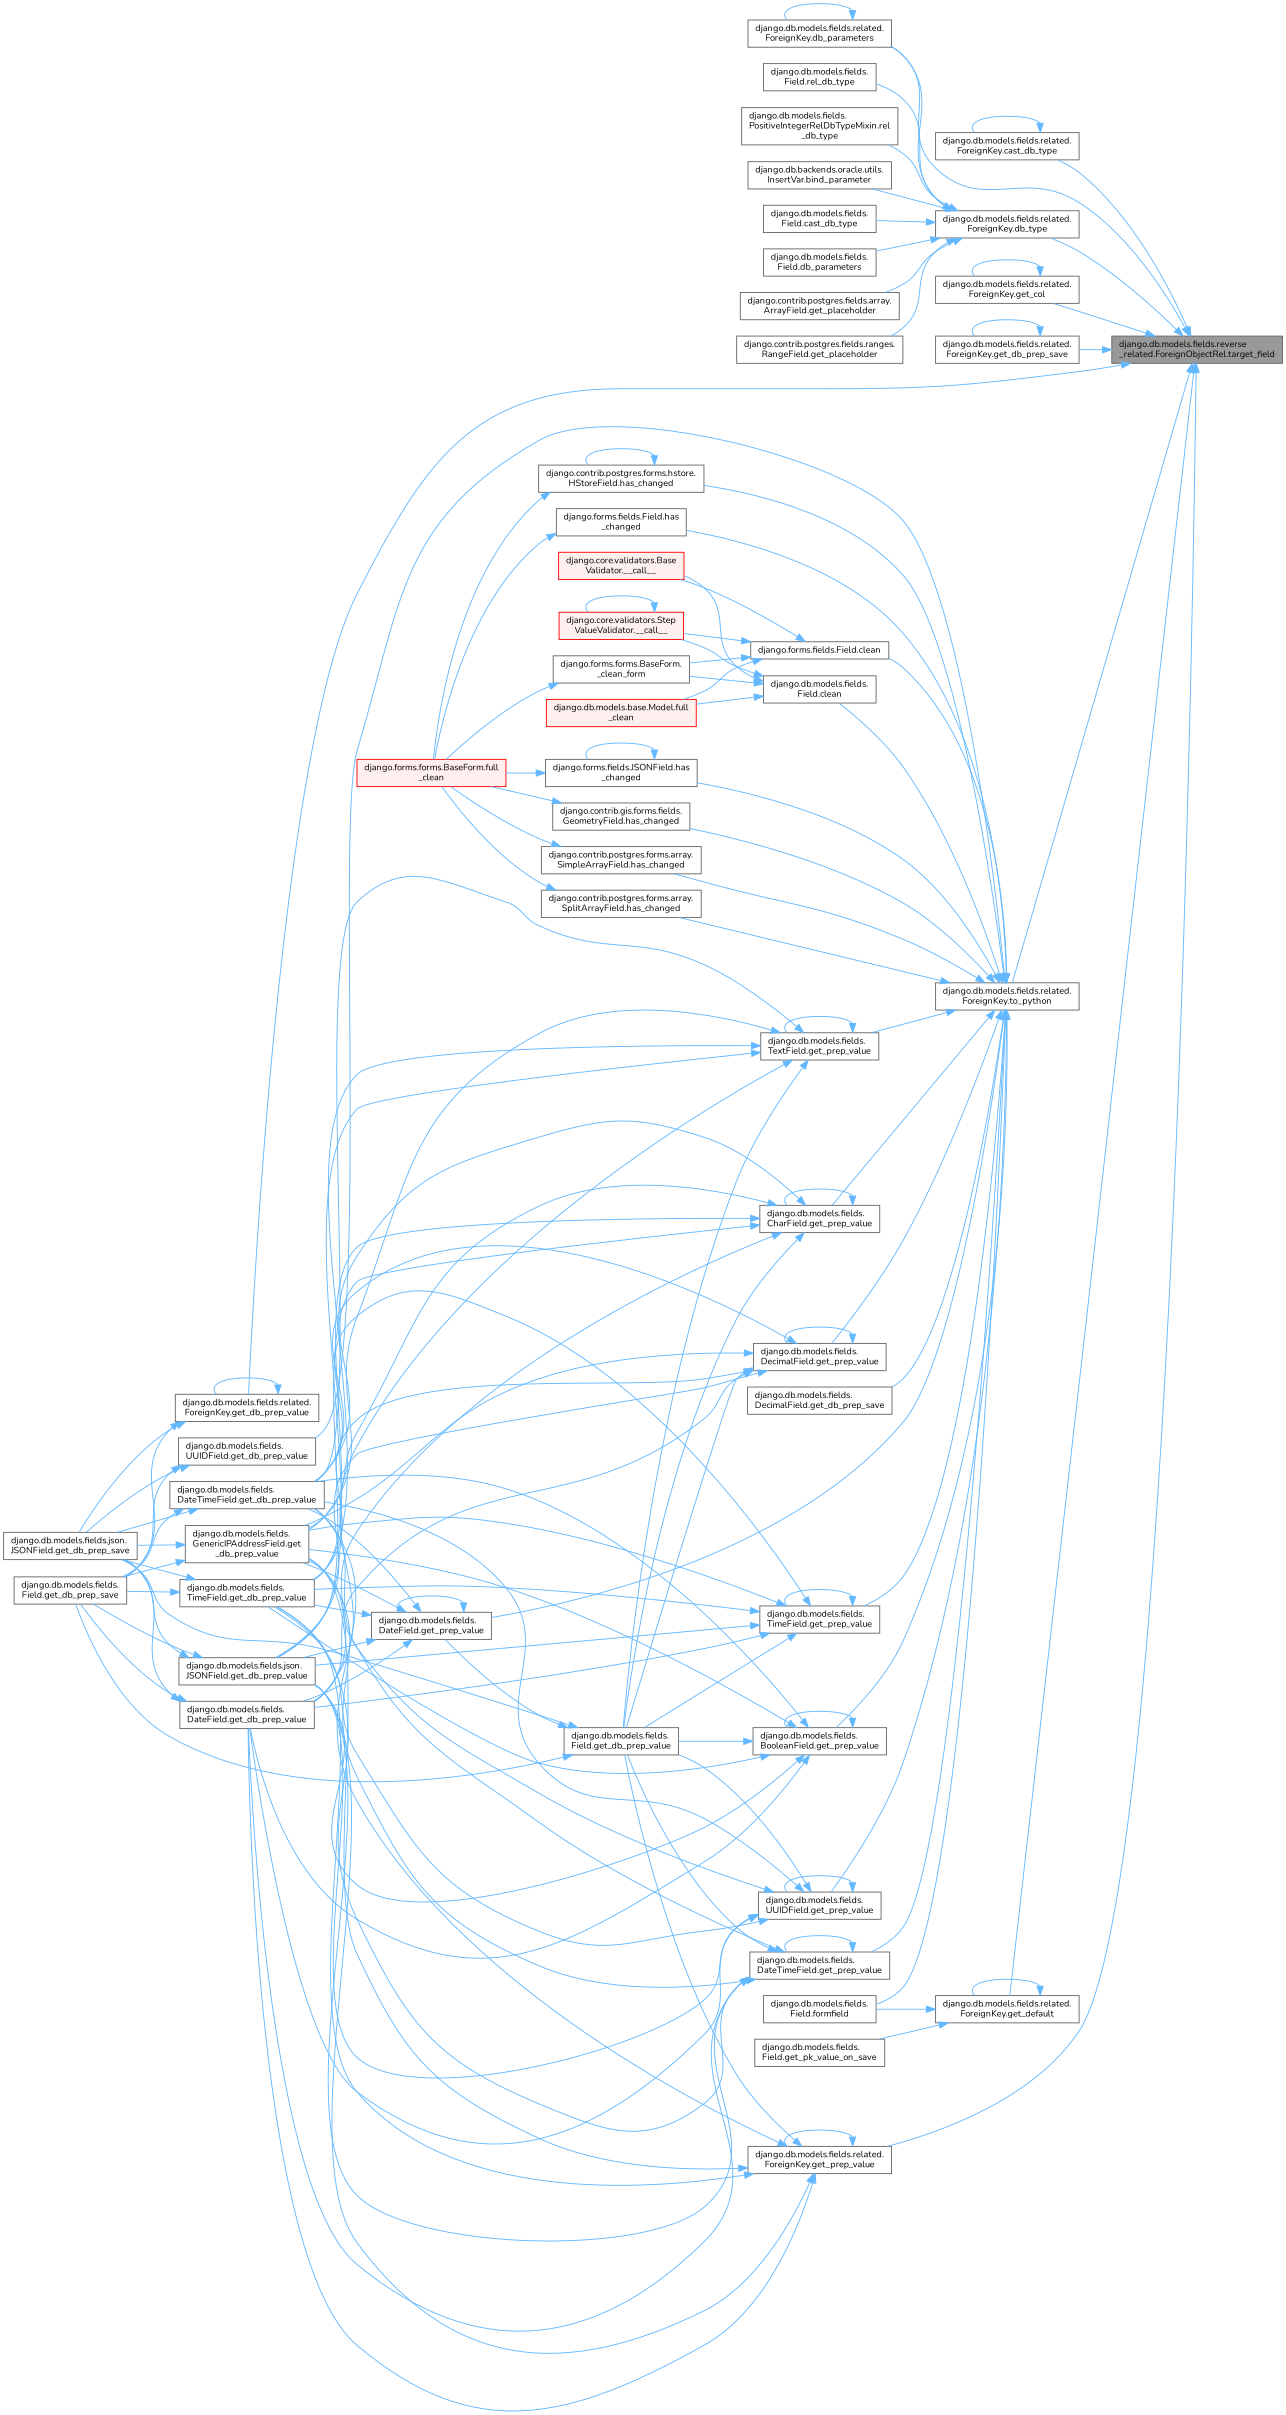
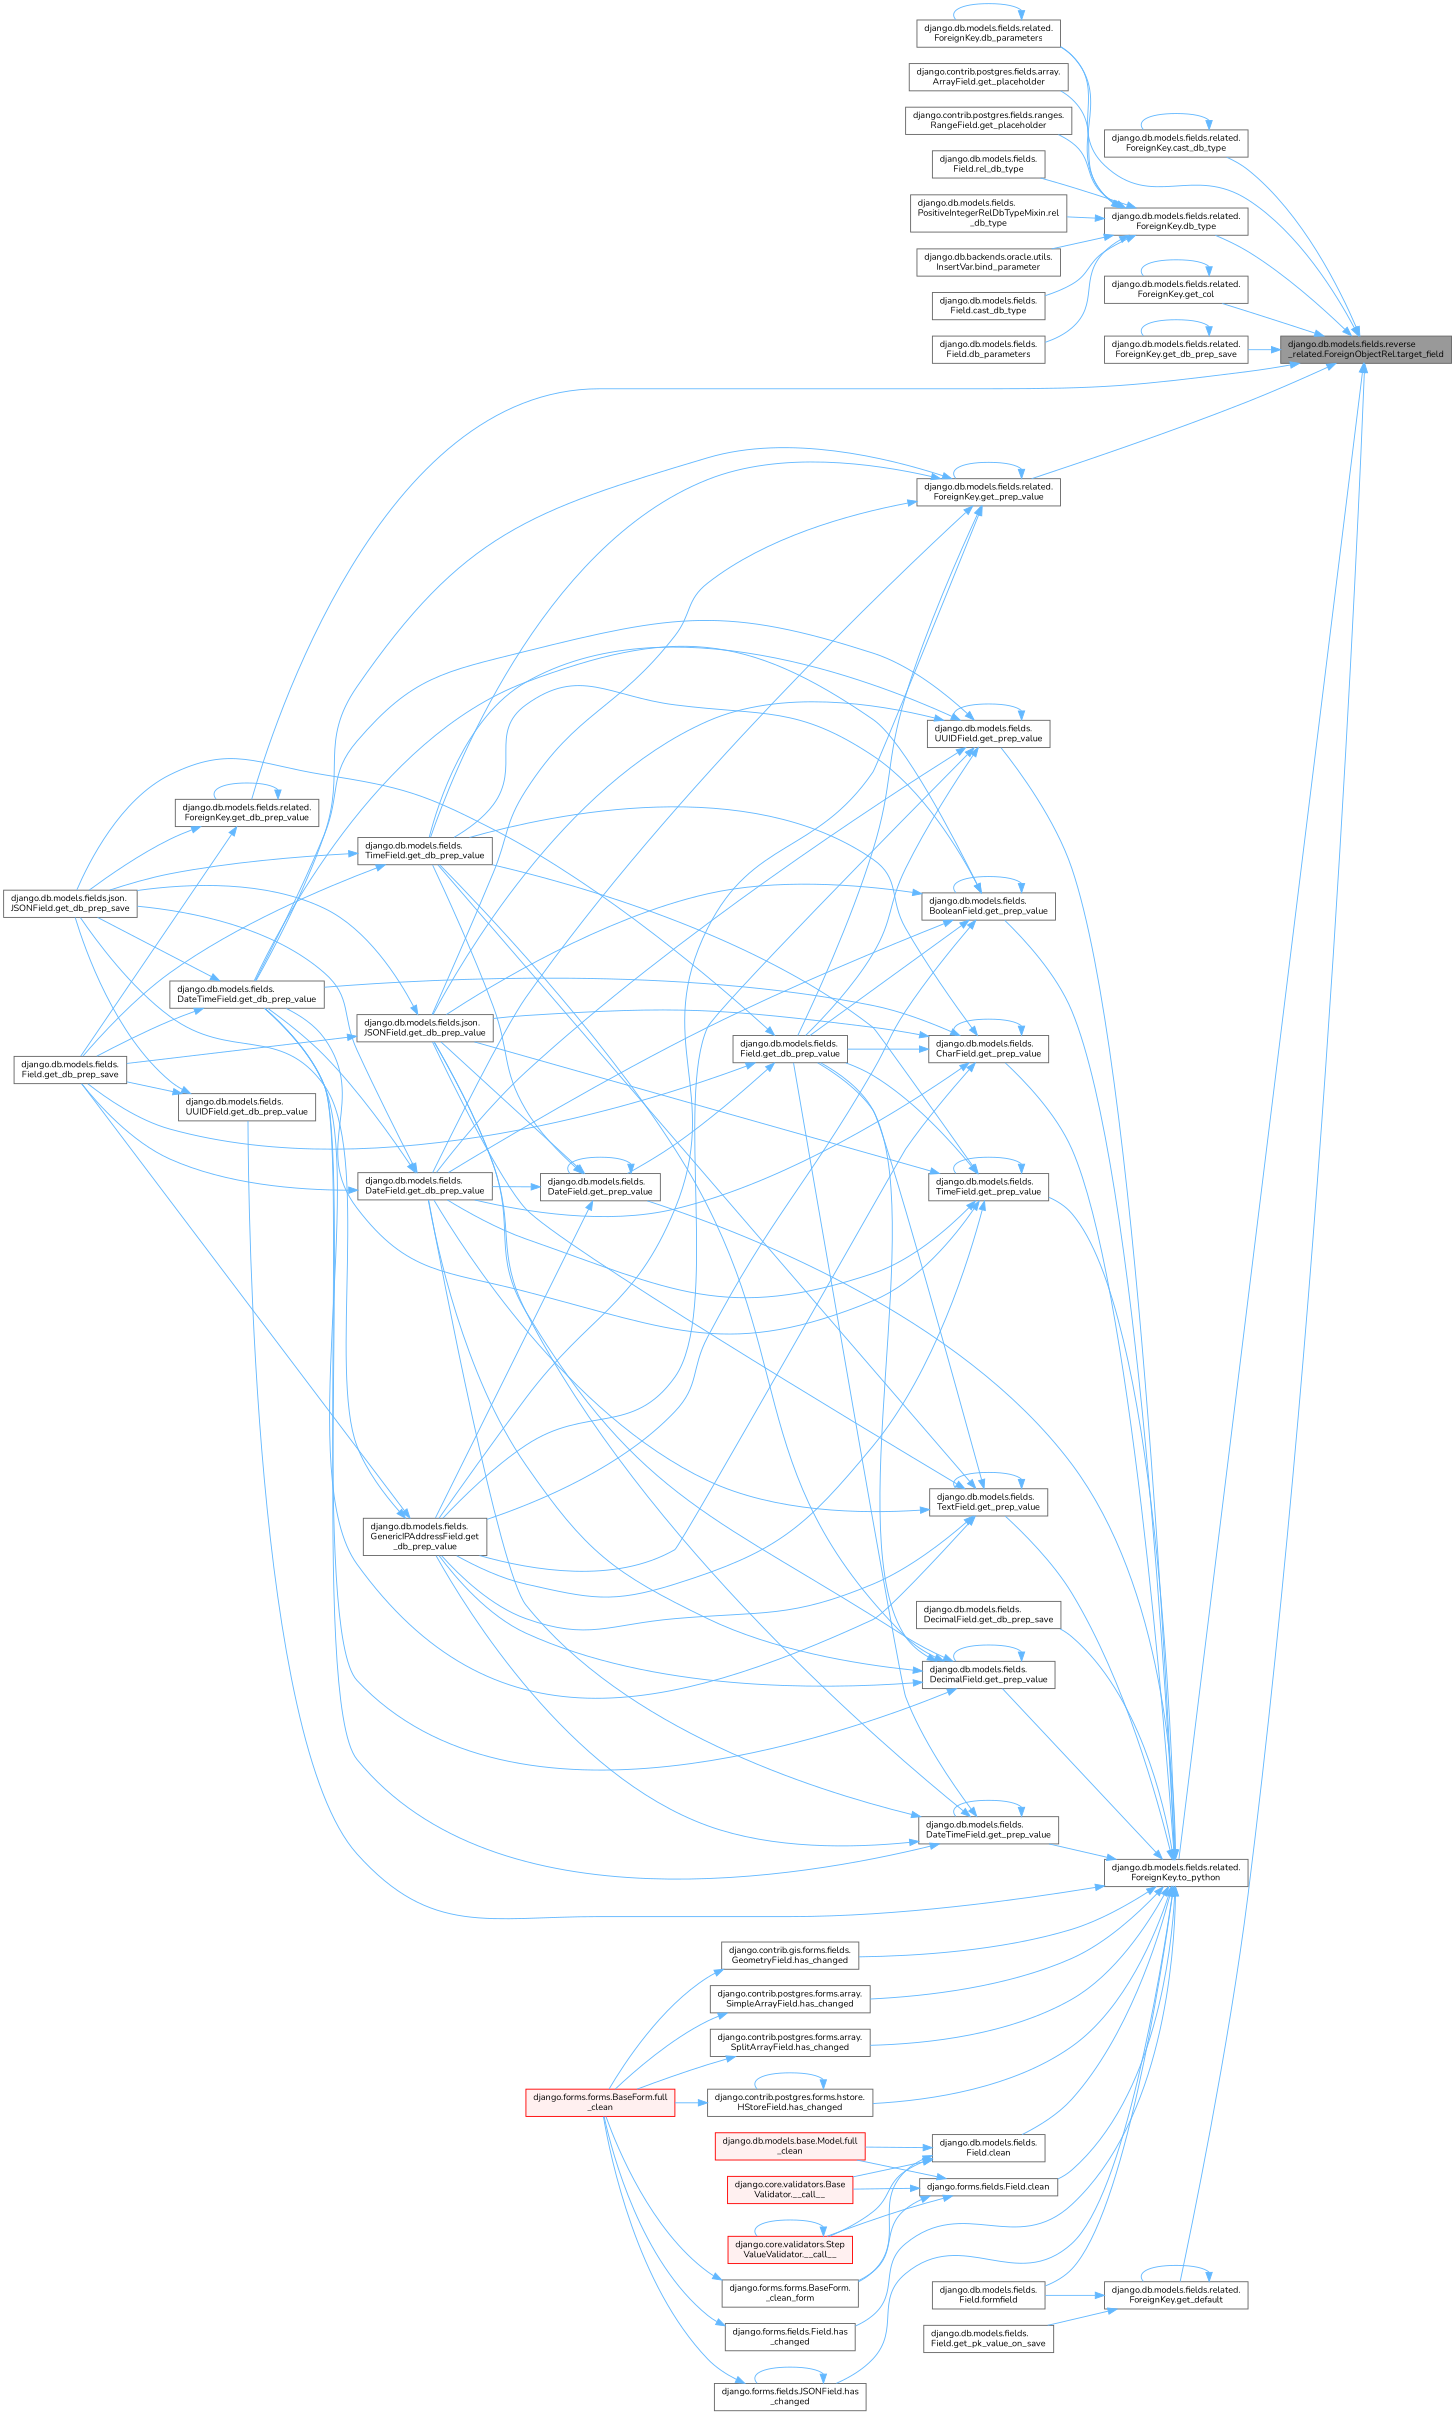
edge "django.db.models.fields. DateTimeField.get_db_prep_value" -> "django.db.models.fields. DateField.get_prep_value": now "django.db.models.fields. DateTimeField.get_db_prep_value" -> "django.db.models.fields. DateField.get_db_prep_value"
edge "django.db.models.fields. TimeField.get_db_prep_value" -> "django.db.models.fields. DateTimeField.get_prep_value": removed
